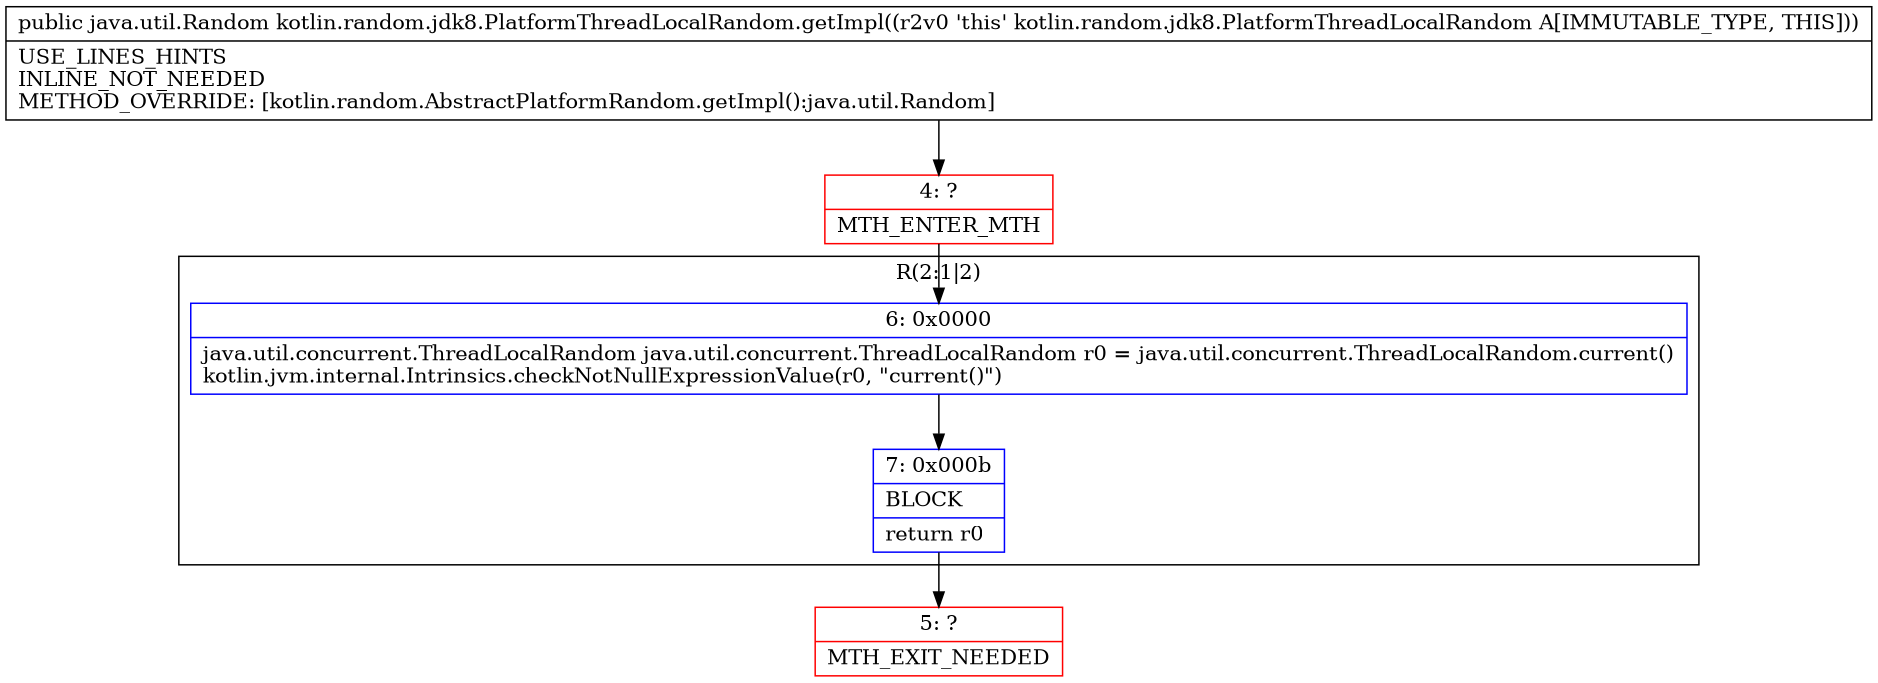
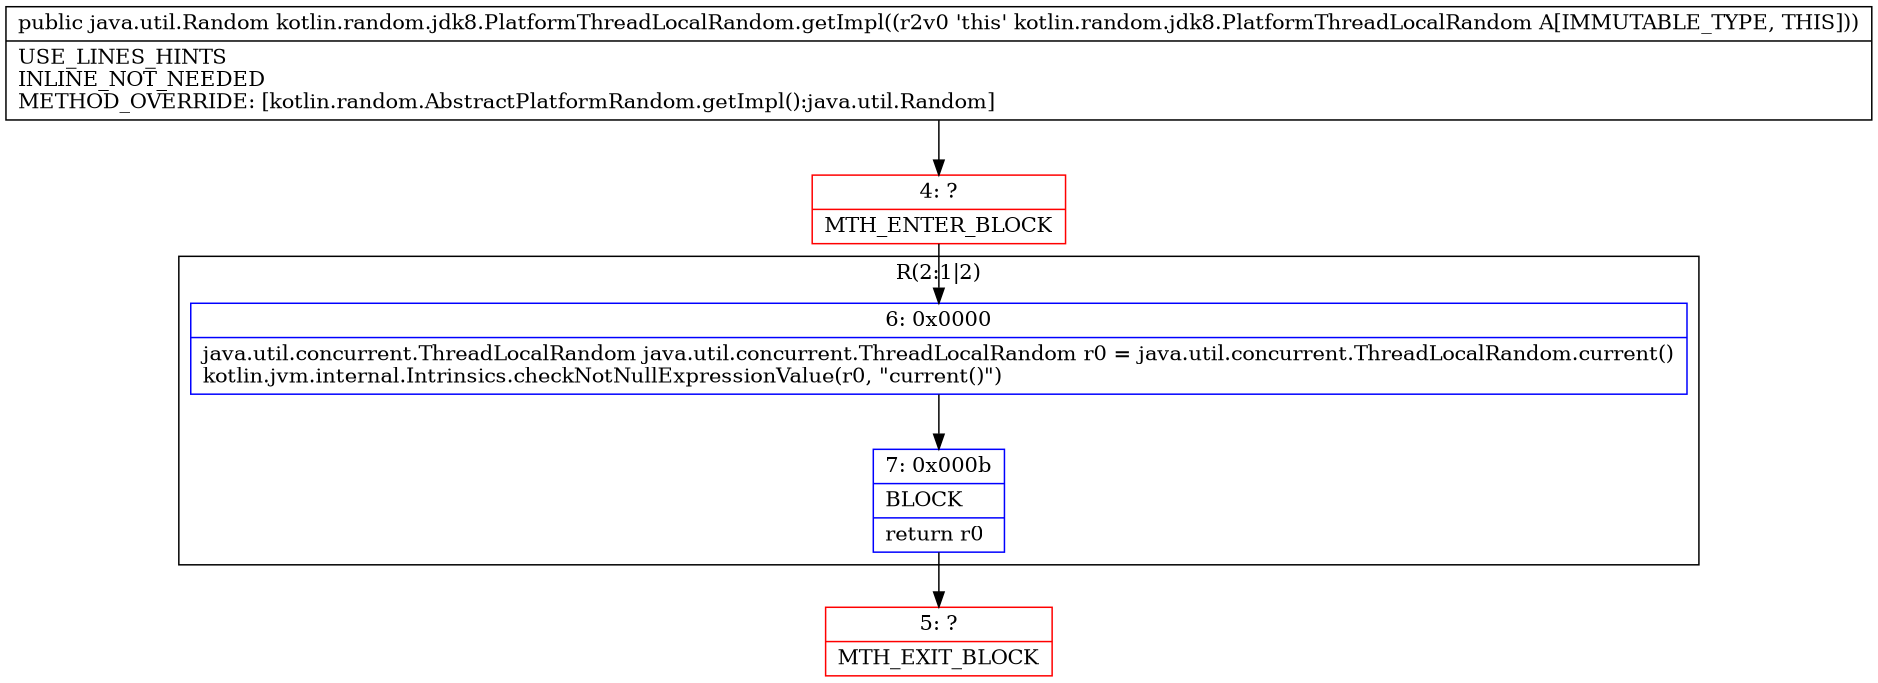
node "4: ?": text "MTH_ENTER_MTH" -> "MTH_ENTER_BLOCK"
node "5: ?": text "MTH_EXIT_NEEDED" -> "MTH_EXIT_BLOCK"
